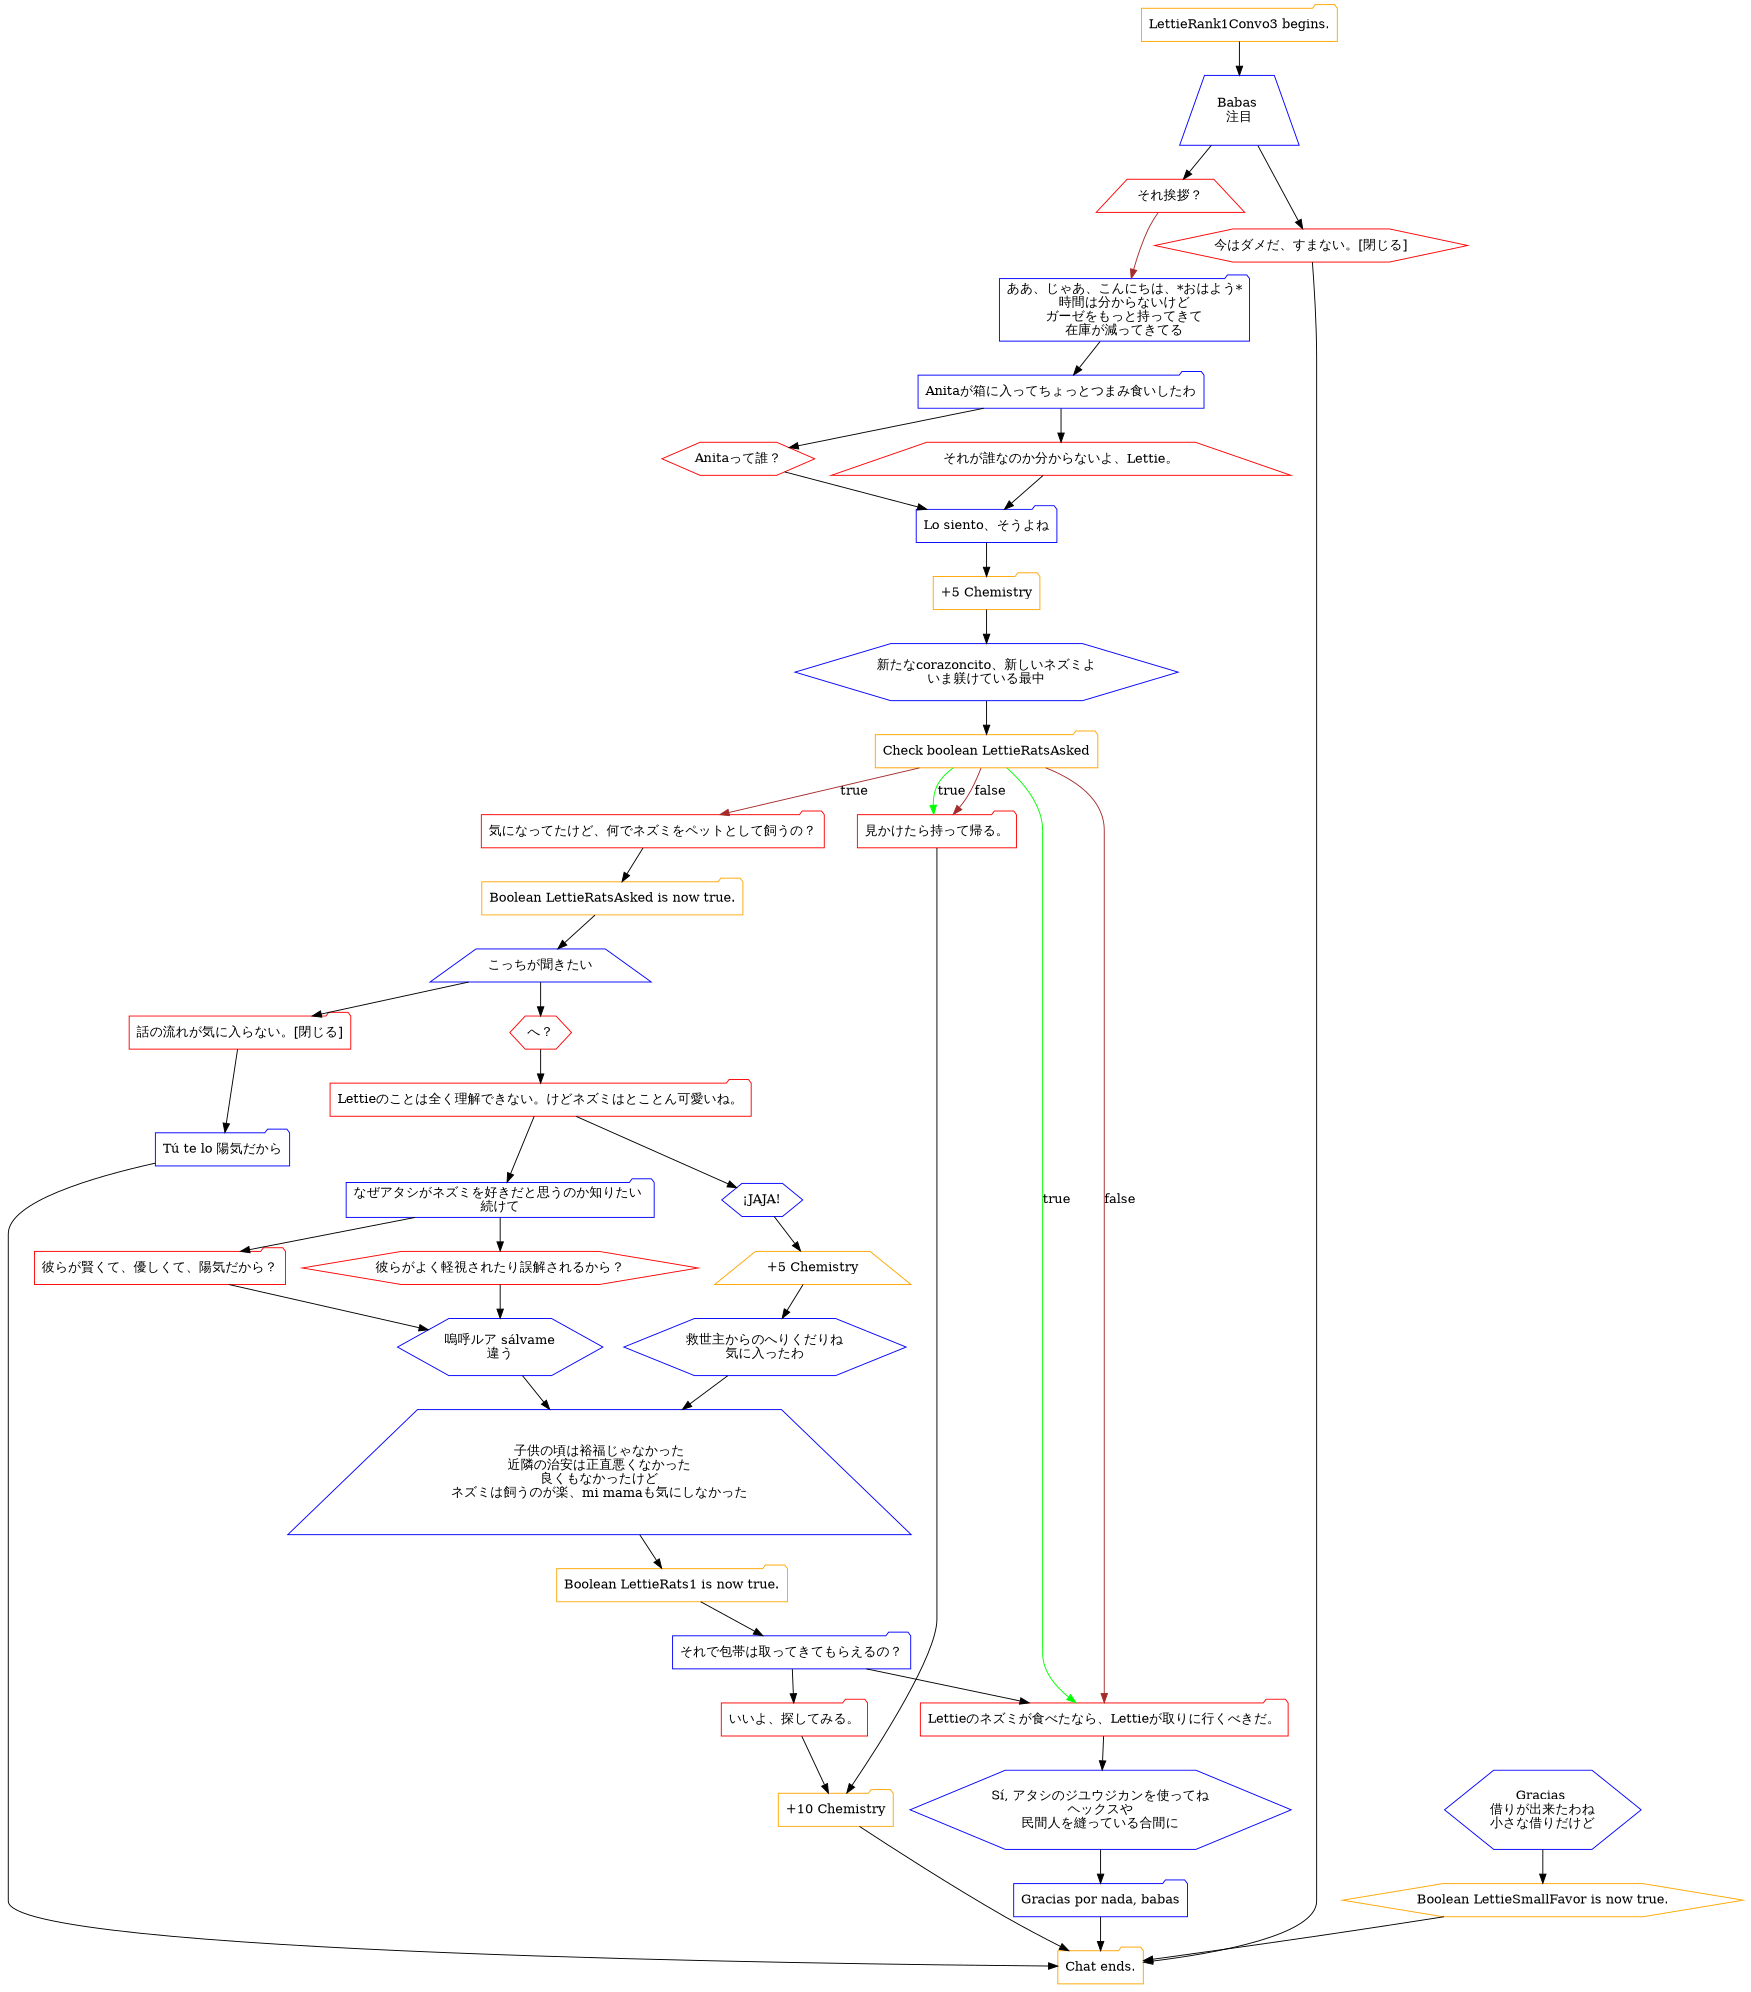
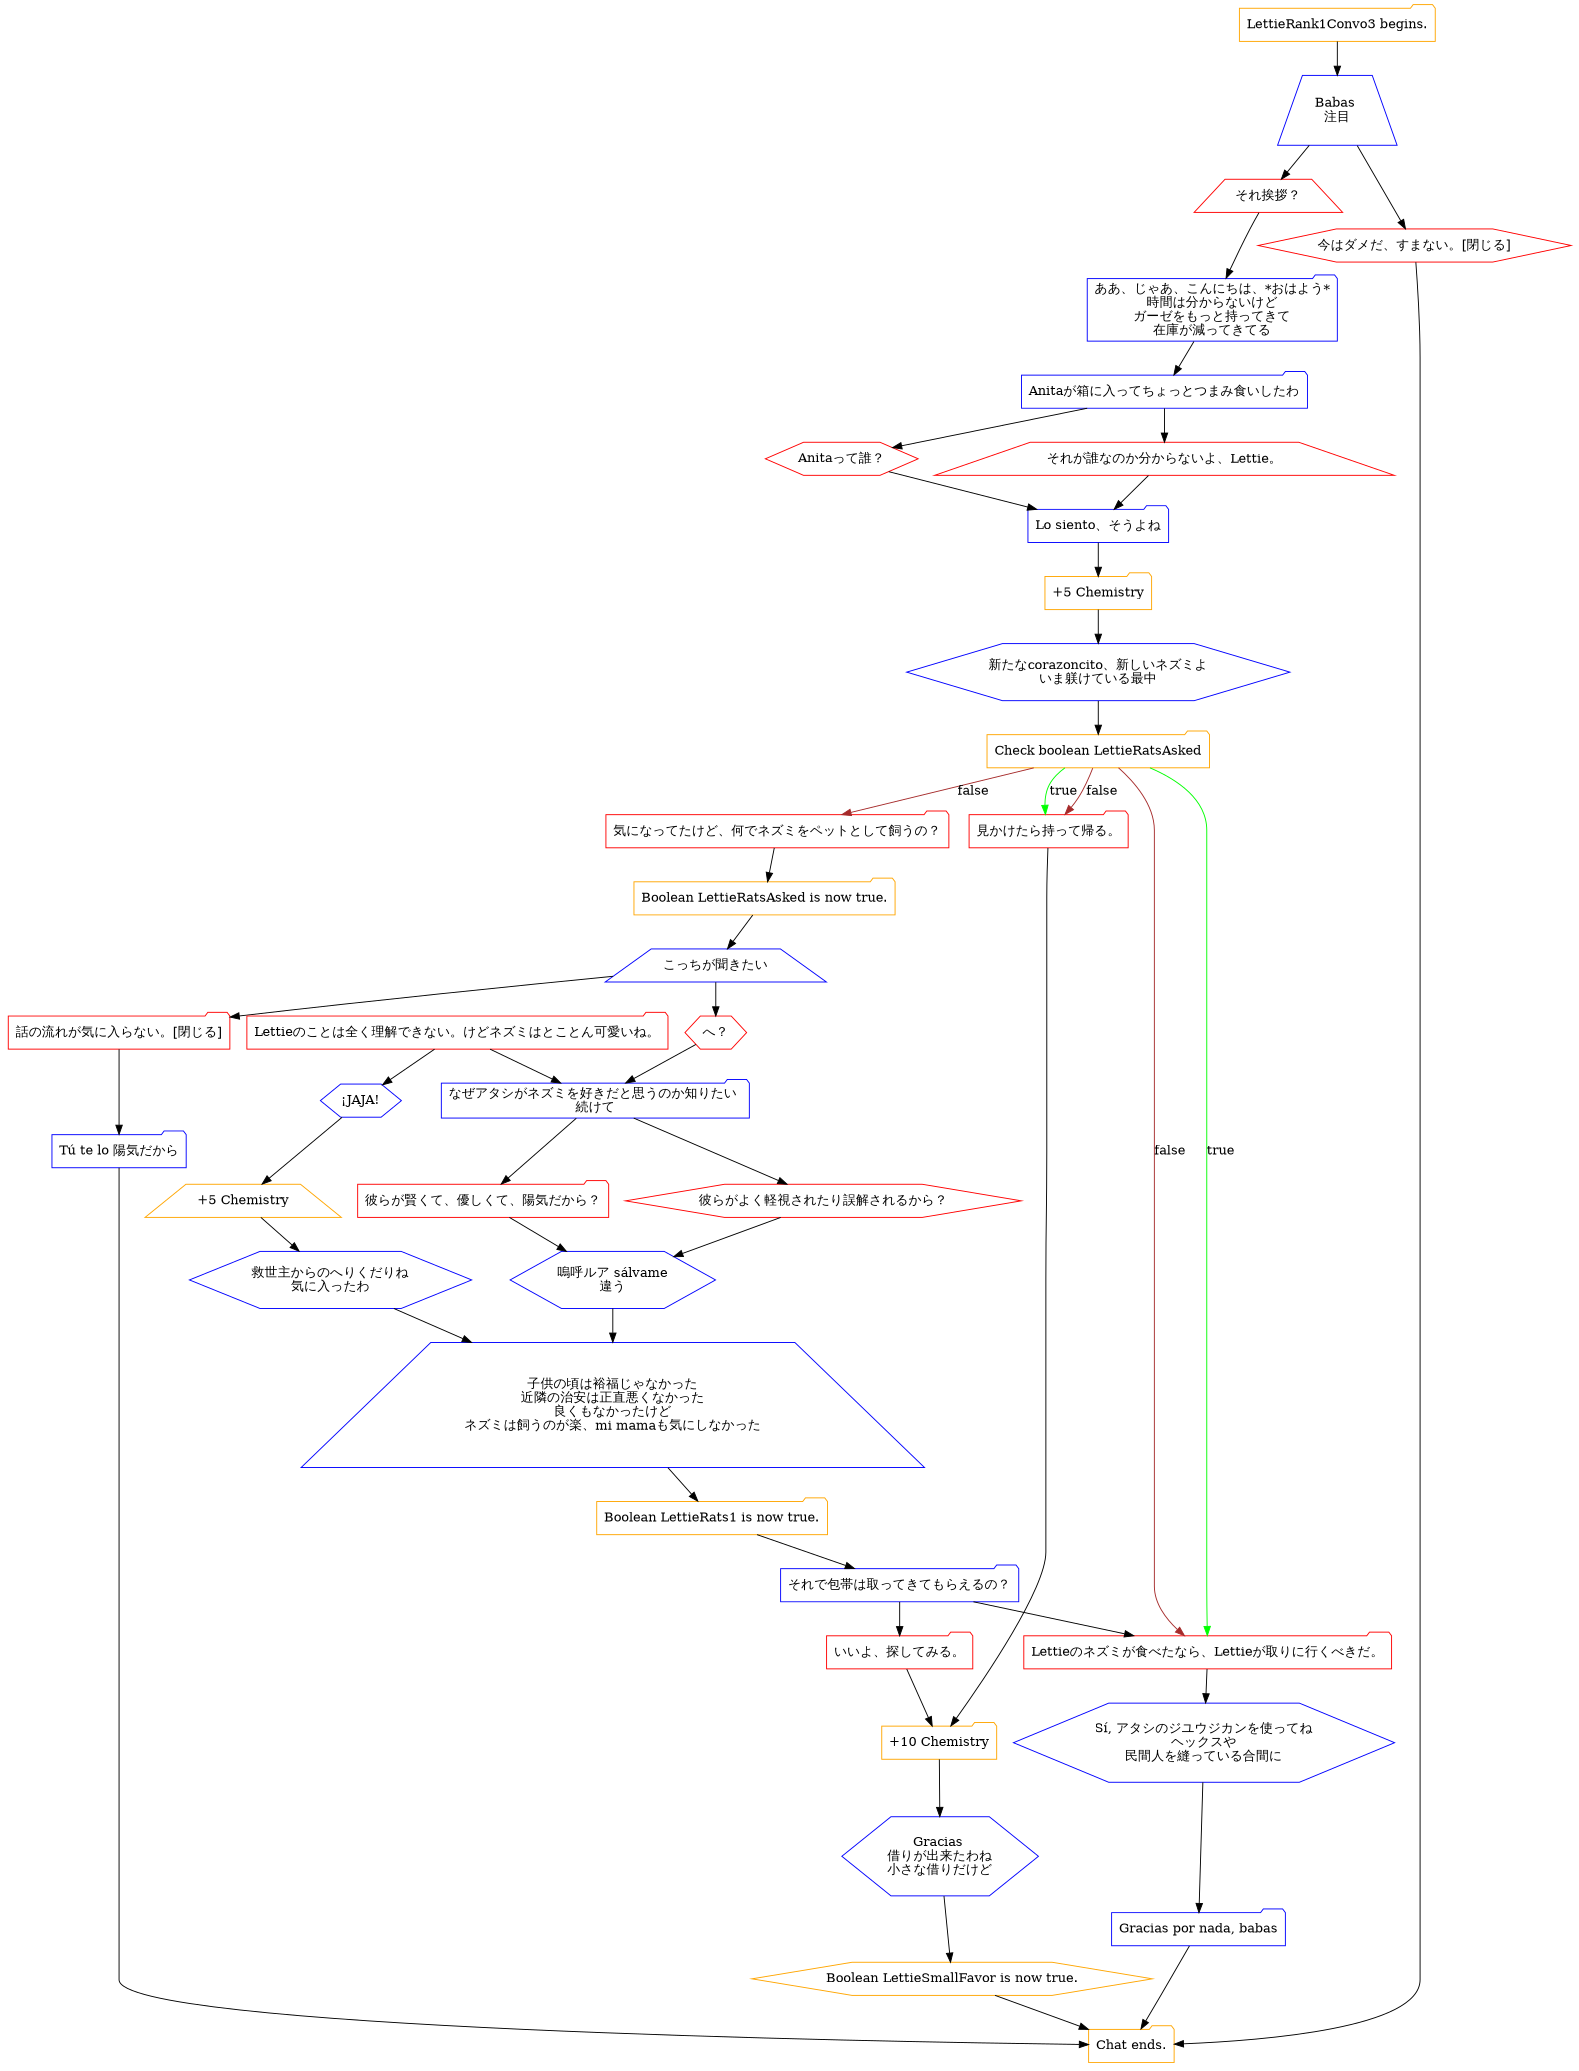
edge "それ挨拶？" -> "ああ、じゃあ、こんにちは、*おはよう* 時間は分からないけど ガーゼをもっと持ってきて 在庫が減ってきてる": color brown -> black
edge "Check boolean LettieRatsAsked" -> "気になってたけど、何でネズミをペットとして飼うの？": label "true" -> "false"
edge "へ？" -> "Lettieのことは全く理解できない。けどネズミはとことん可愛いね。": now "へ？" -> "なぜアタシがネズミを好きだと思うのか知りたい 続けて"
edge "+10 Chemistry" -> "Chat ends.": now "+10 Chemistry" -> "Gracias 借りが出来たわね 小さな借りだけど"
